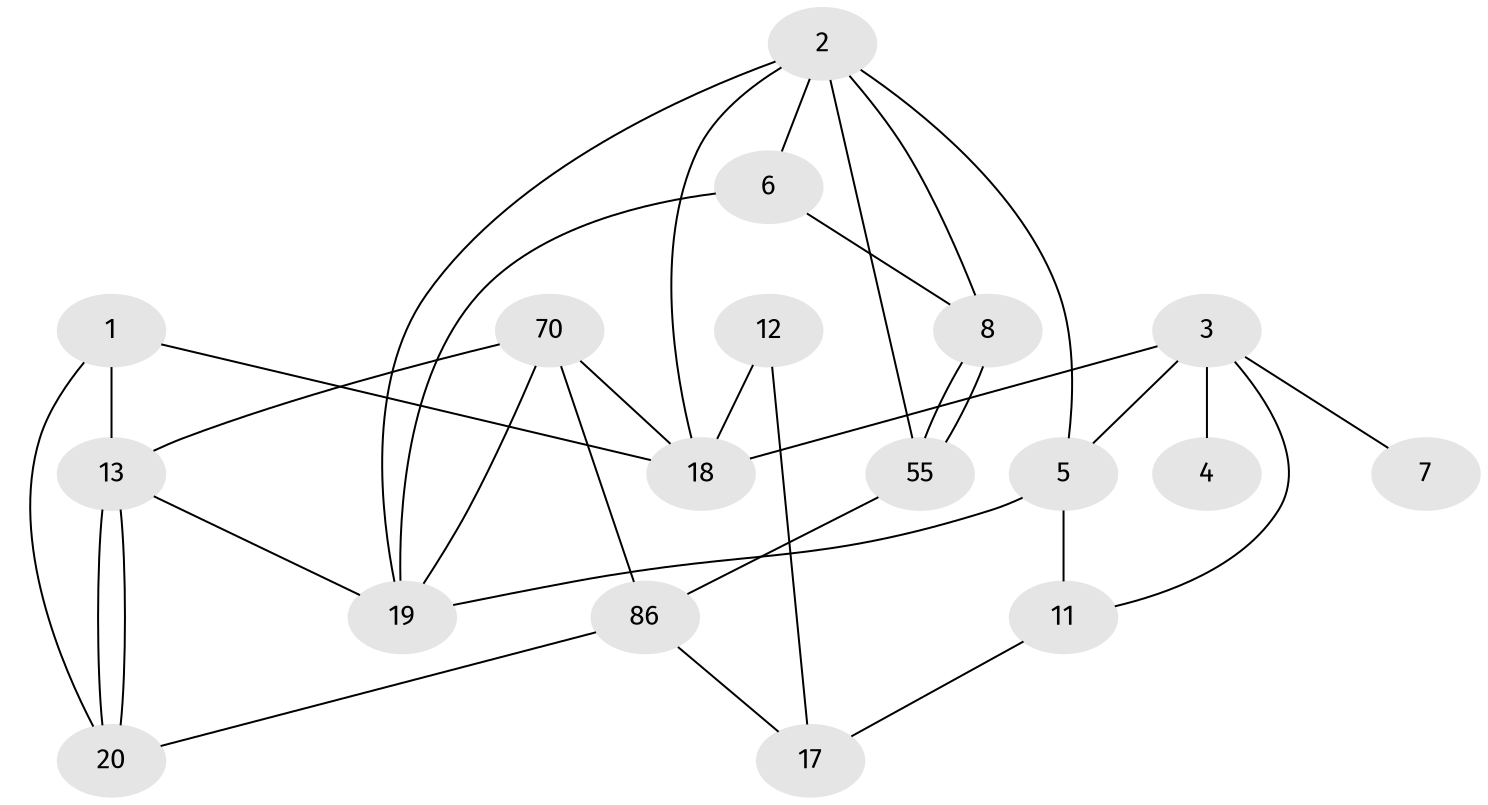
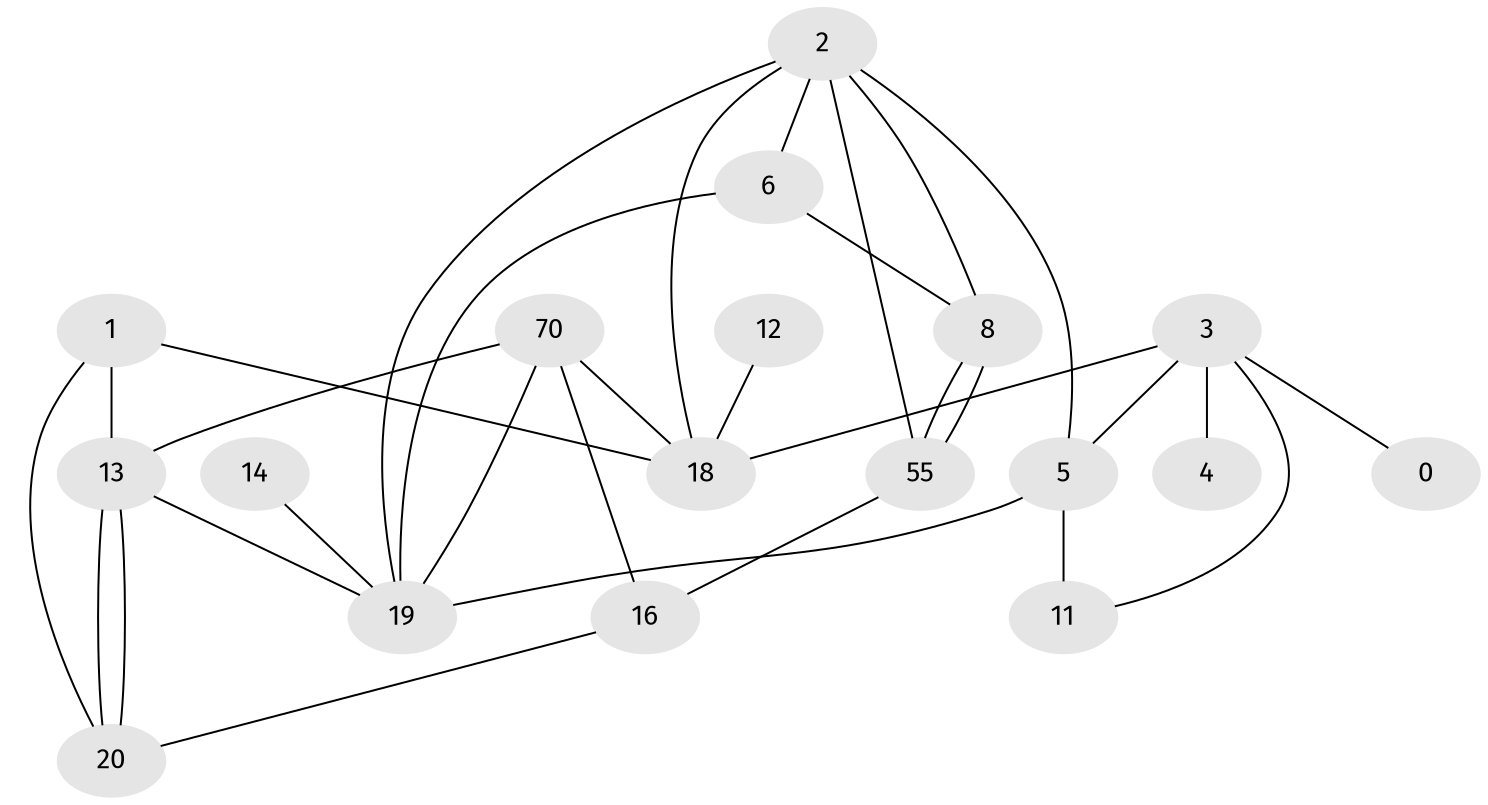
node "14": added
node "7": label "7" -> "0"
node "86": label "86" -> "16"
node "17": removed
